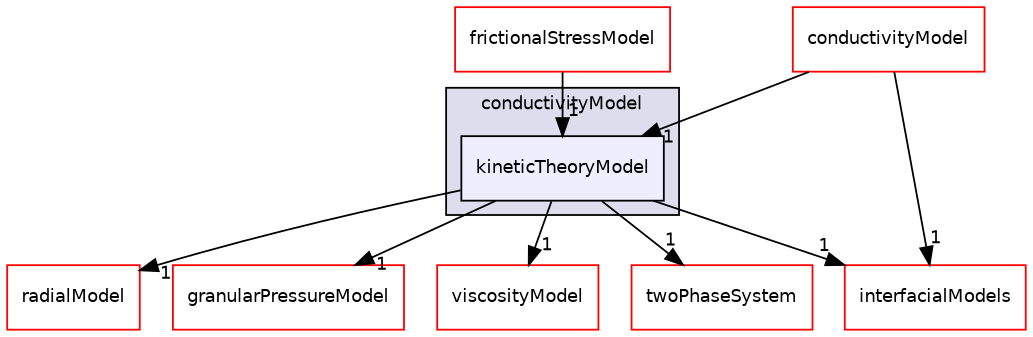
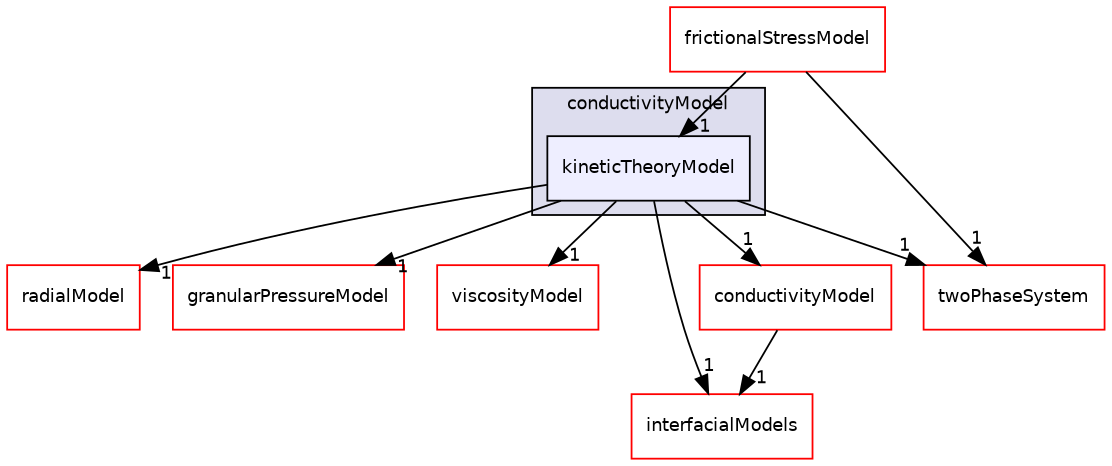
edge "conductivityModel" -> "kineticTheoryModel": reversed
edge "frictionalStressModel" -> "twoPhaseSystem": added
